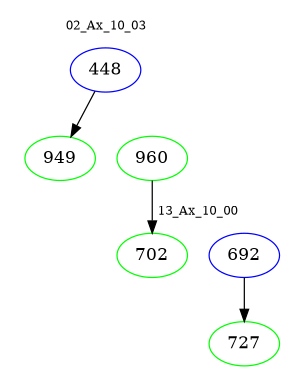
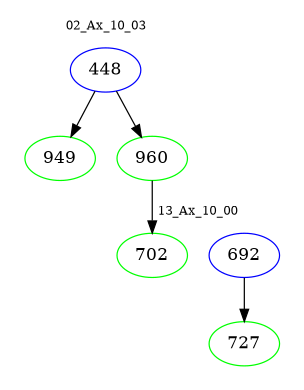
edge "448" -> "960": added
